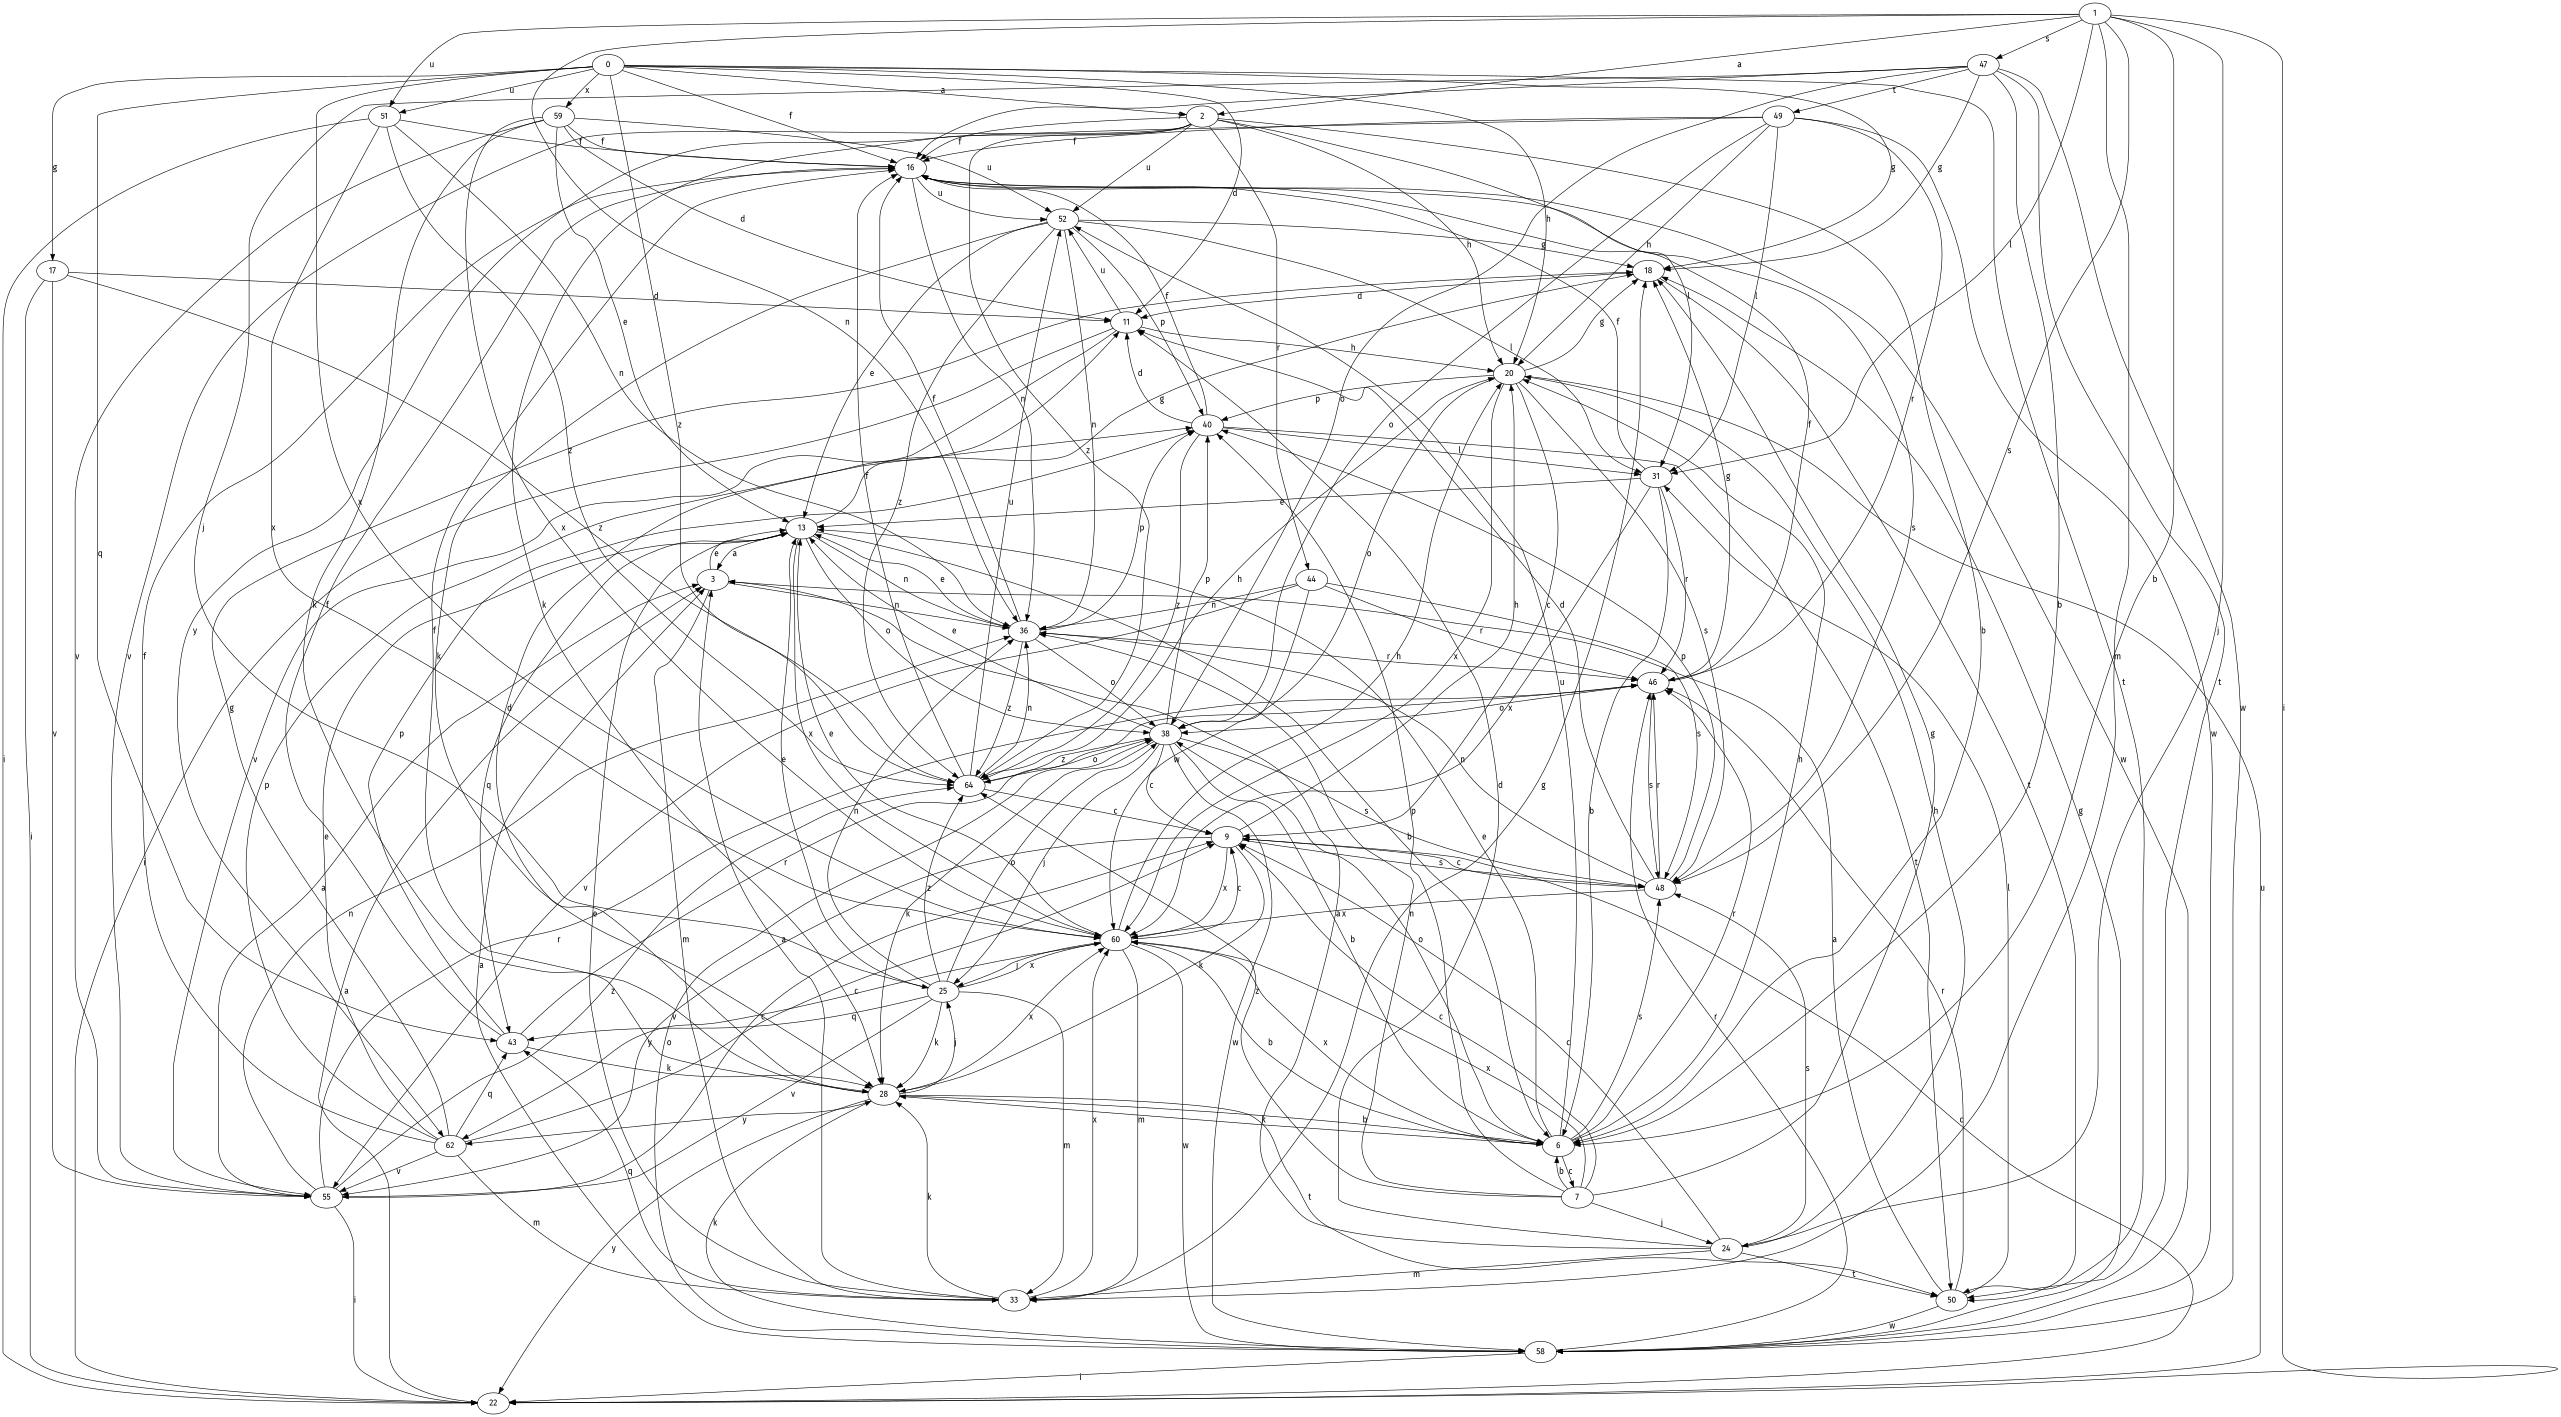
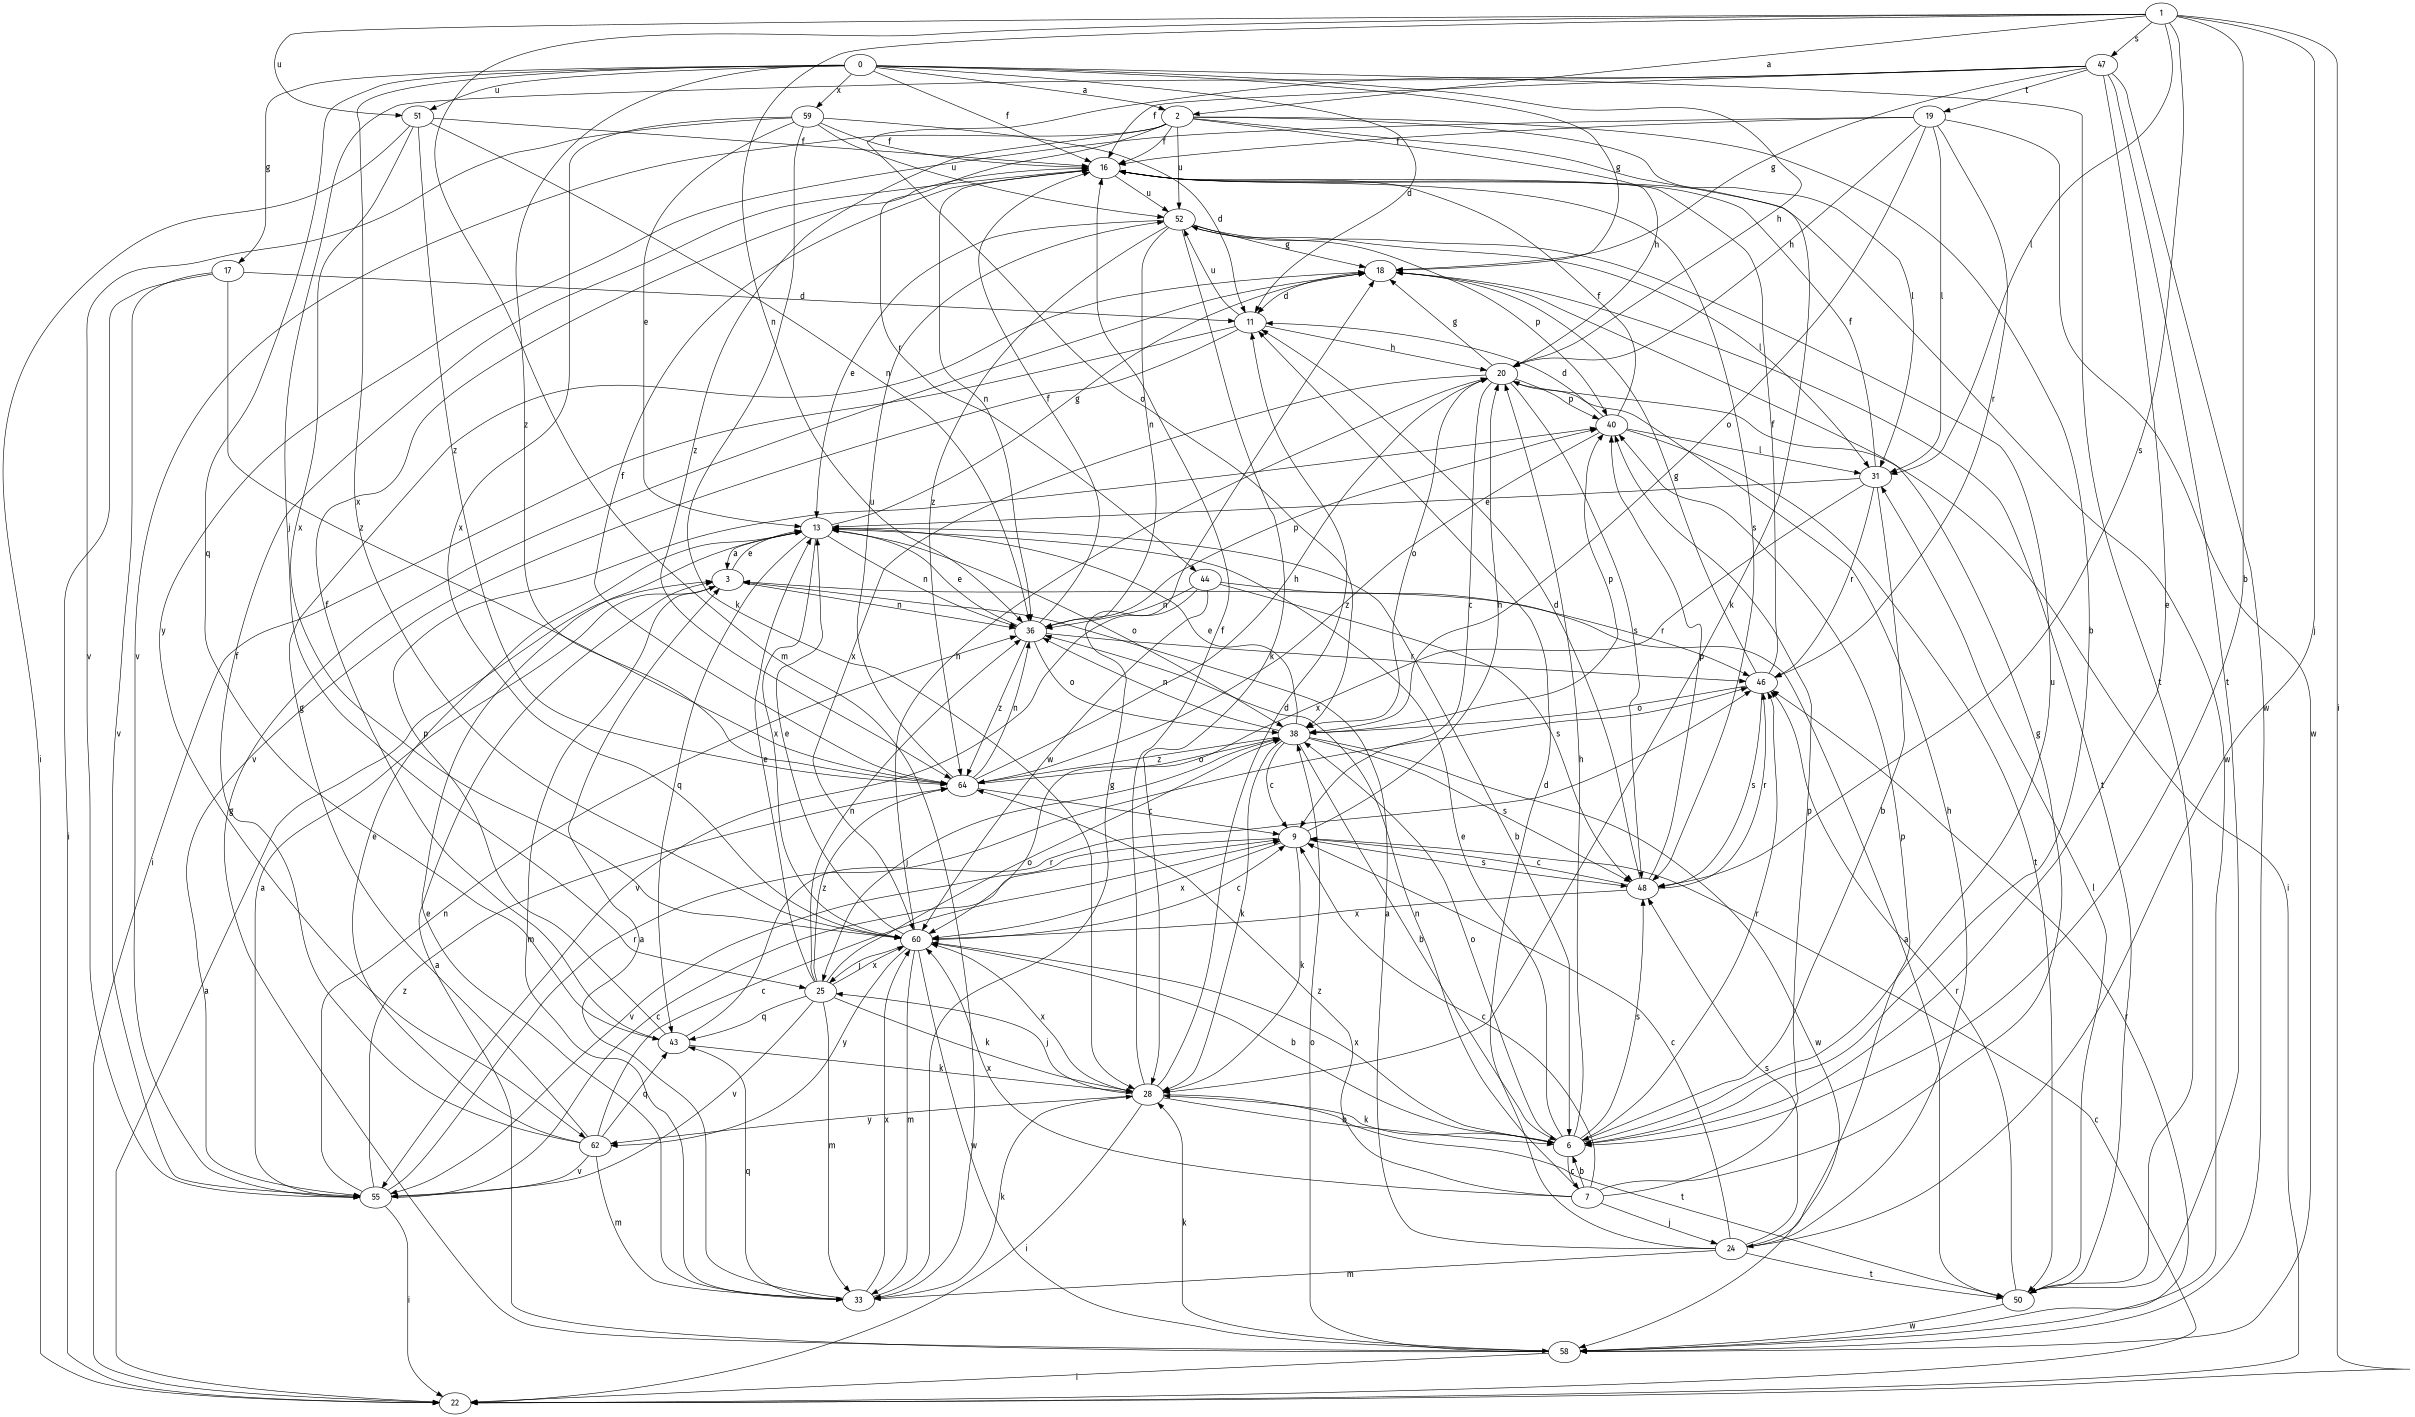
node "49": label "49" -> "19"
edge "62" -> "40": now "24" -> "40"
edge "47" -> "6": label "b" -> "e"
edge "48" -> "36": now "38" -> "36"
edge "20" -> "22": label "u" -> "i"
edge "28" -> "22": label "y" -> "i"
